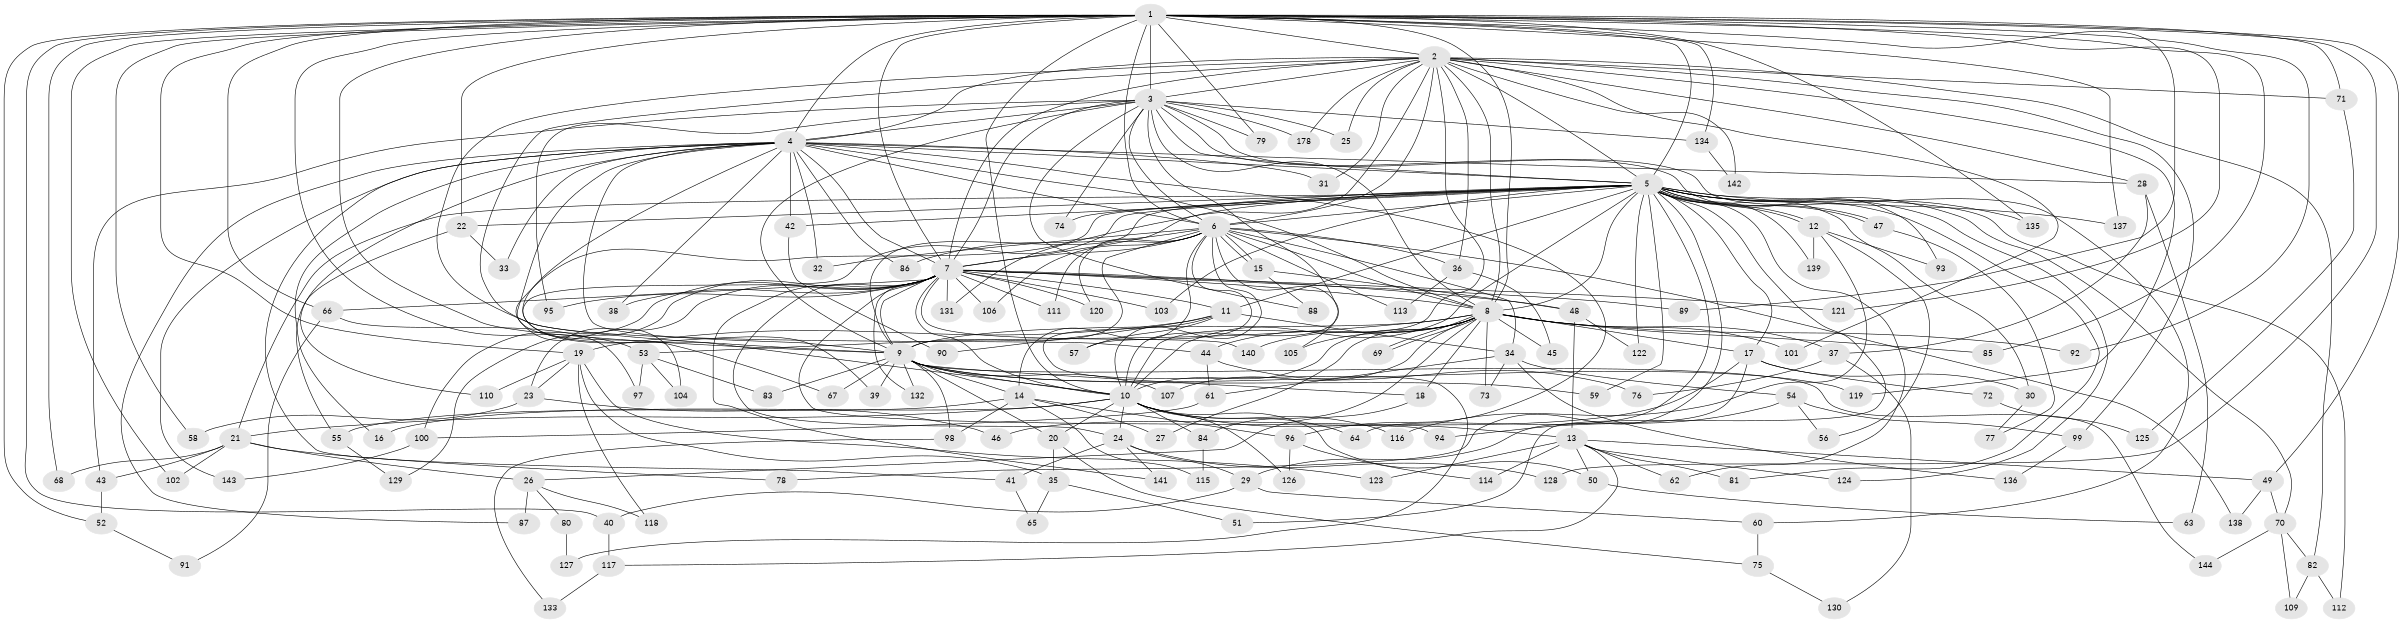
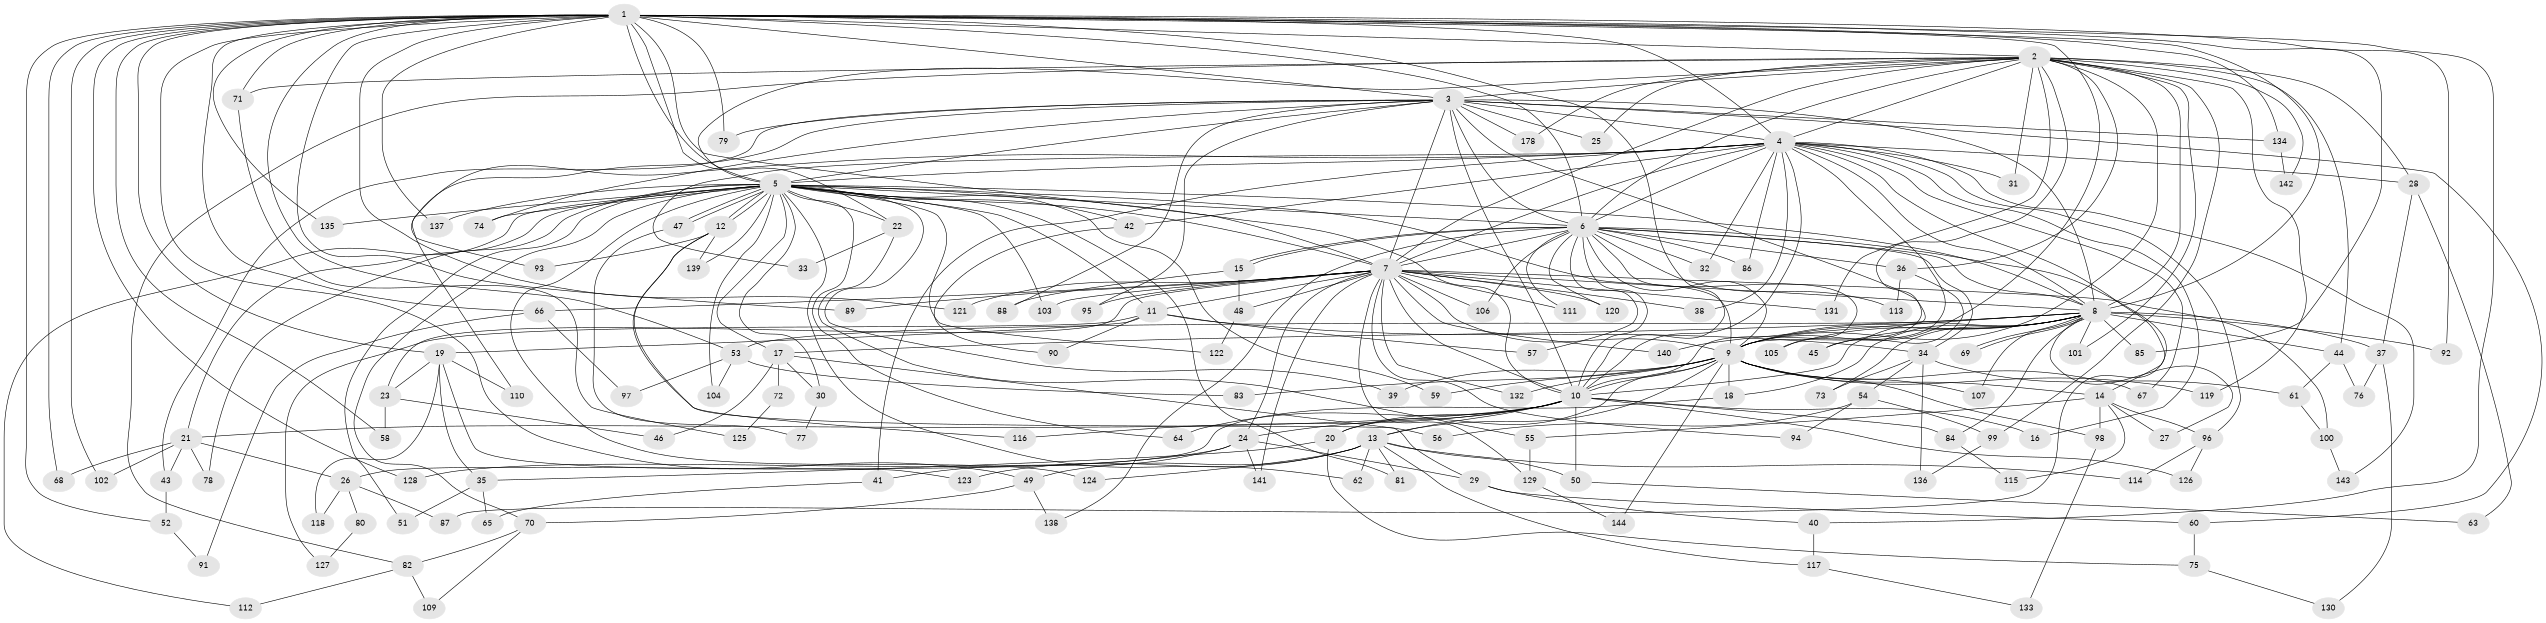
edge "48" -- "13": now "9" -- "13"
edge "70" -- "144": now "129" -- "144"
